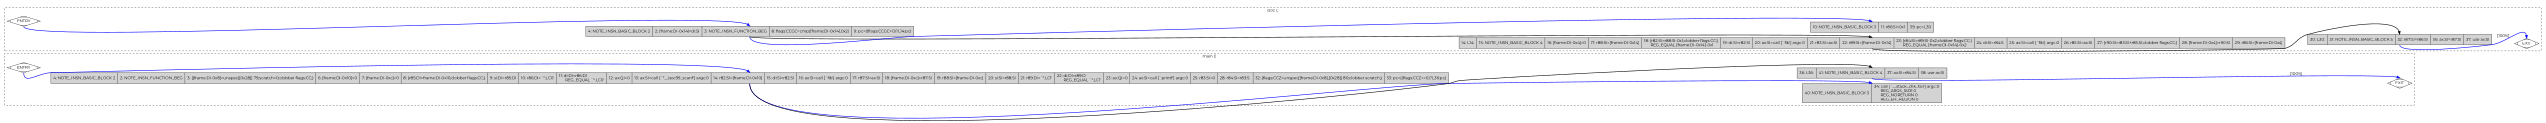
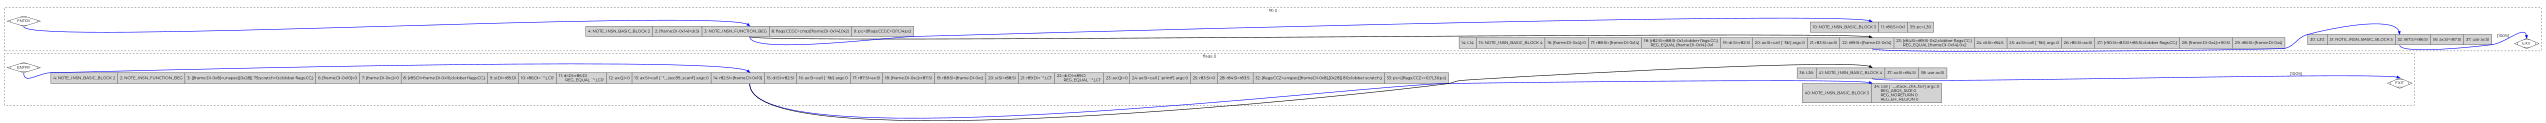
cluster "isoc ()": label "isoc ()" -> "fib ()"
edge "14: L14:" -> "30: L30:": color black -> blue
cluster "main ()": label "main ()" -> "flags ()"
